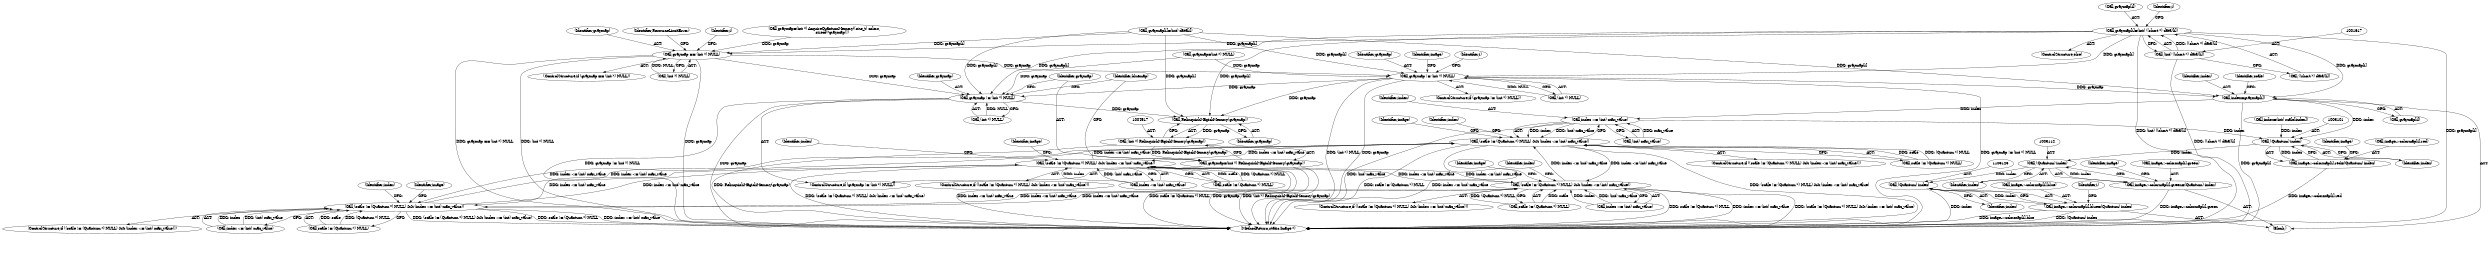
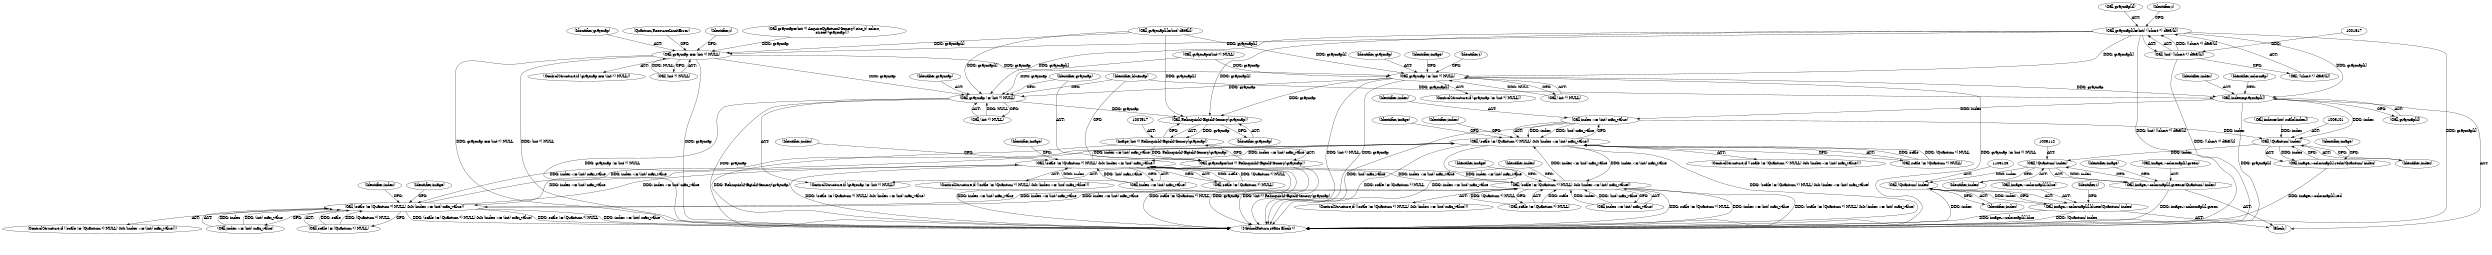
node "(Identifier,ResourceLimitError)": label "(Identifier,ResourceLimitError)" -> "(Quantum,ResourceLimitError)"
edge "(Call,graymap[i]=(int) ((short *) data)[i])" -> "(Call,(int) ((short *) data)[i])": label "CFG: " -> "AST: "
edge "1001617" -> "(Call,(int) ((short *) data)[i])": label "AST: " -> "DDG: "
node "(ControlStructure,else)": removed
edge "(Call,graymap[i]=(int) data[i])" -> "(Call,index=graymap[i])": now "(Identifier,bluemap)" -> "(Call,index=graymap[i])"
node "(Identifier,scale)": label "(Identifier,scale)" -> "(Identifier,colormap)"
node "(Call,(int *) RelinquishMagickMemory(graymap))": label "(Call,(int *) RelinquishMagickMemory(graymap))" -> "(Image,(int *) RelinquishMagickMemory(graymap))"
node "(Call,(int) max_value)": removed
node "(Call,image->colormap[i].red)": removed
node "(MethodReturn,static Image *)": label "(MethodReturn,static Image *)" -> "(MethodReturn,static Block *)"
